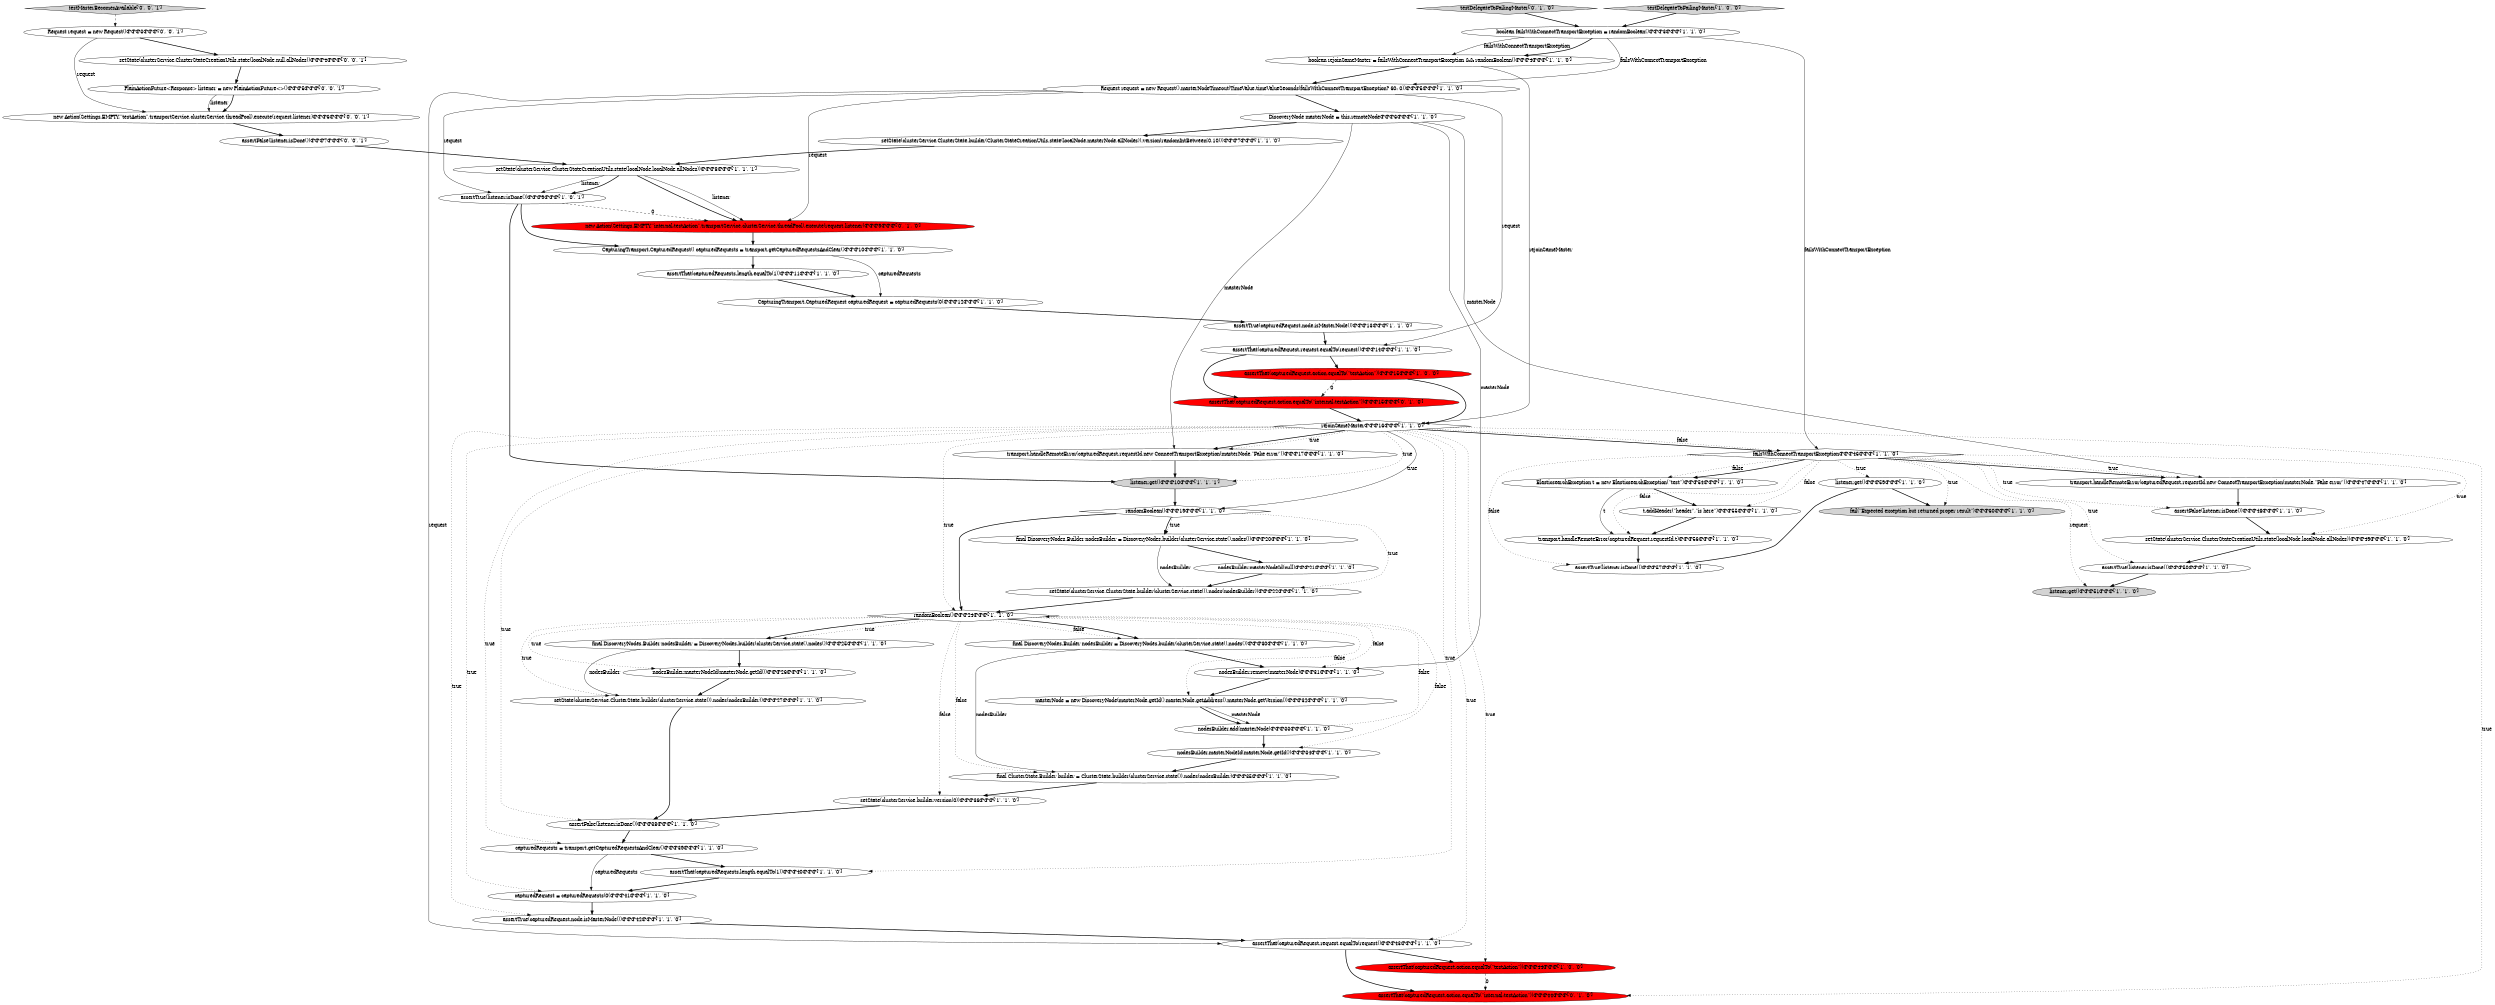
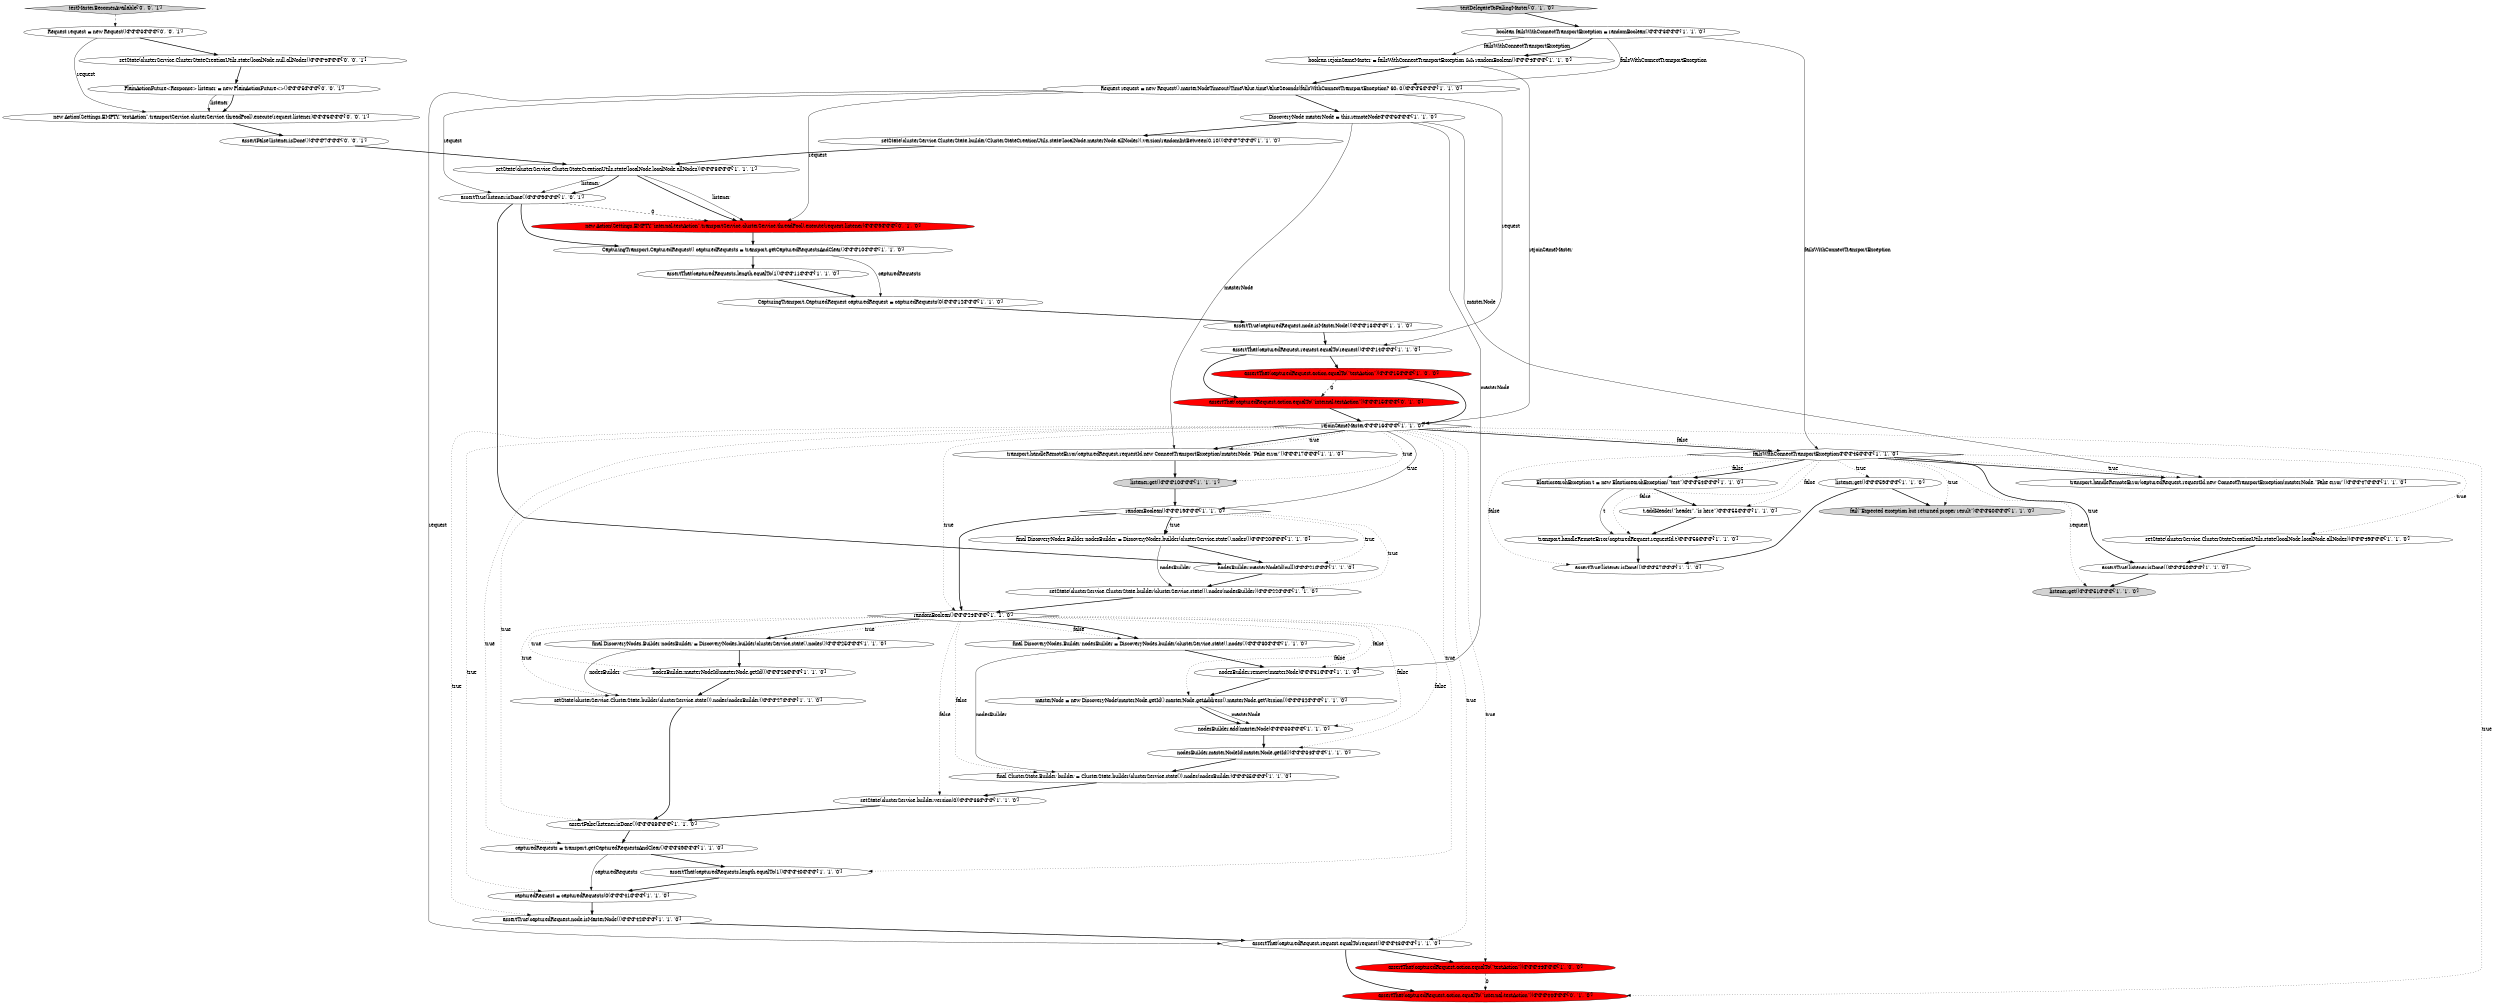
node "testDelegateToFailingMaster['1', '0', '0']": removed
edge "assertTrue(listener.isDone())@@@9@@@['1', '0', '1']" -> "listener.get()@@@10@@@['1', '1', '1']": now "assertTrue(listener.isDone())@@@9@@@['1', '0', '1']" -> "nodesBuilder.masterNodeId(null)@@@21@@@['1', '1', '0']"
edge "failsWithConnectTransportException@@@46@@@['1', '1', '0']" -> "assertTrue(listener.isDone())@@@50@@@['1', '1', '0']": style dotted -> bold
node "assertFalse(listener.isDone())@@@48@@@['1', '1', '0']": removed
edge "randomBoolean()@@@19@@@['1', '1', '0']" -> "nodesBuilder.masterNodeId(null)@@@21@@@['1', '1', '0']": added, label "true"
edge "nodesBuilder.add(masterNode)@@@33@@@['1', '1', '0']" -> "randomBoolean()@@@24@@@['1', '1', '0']": reversed
